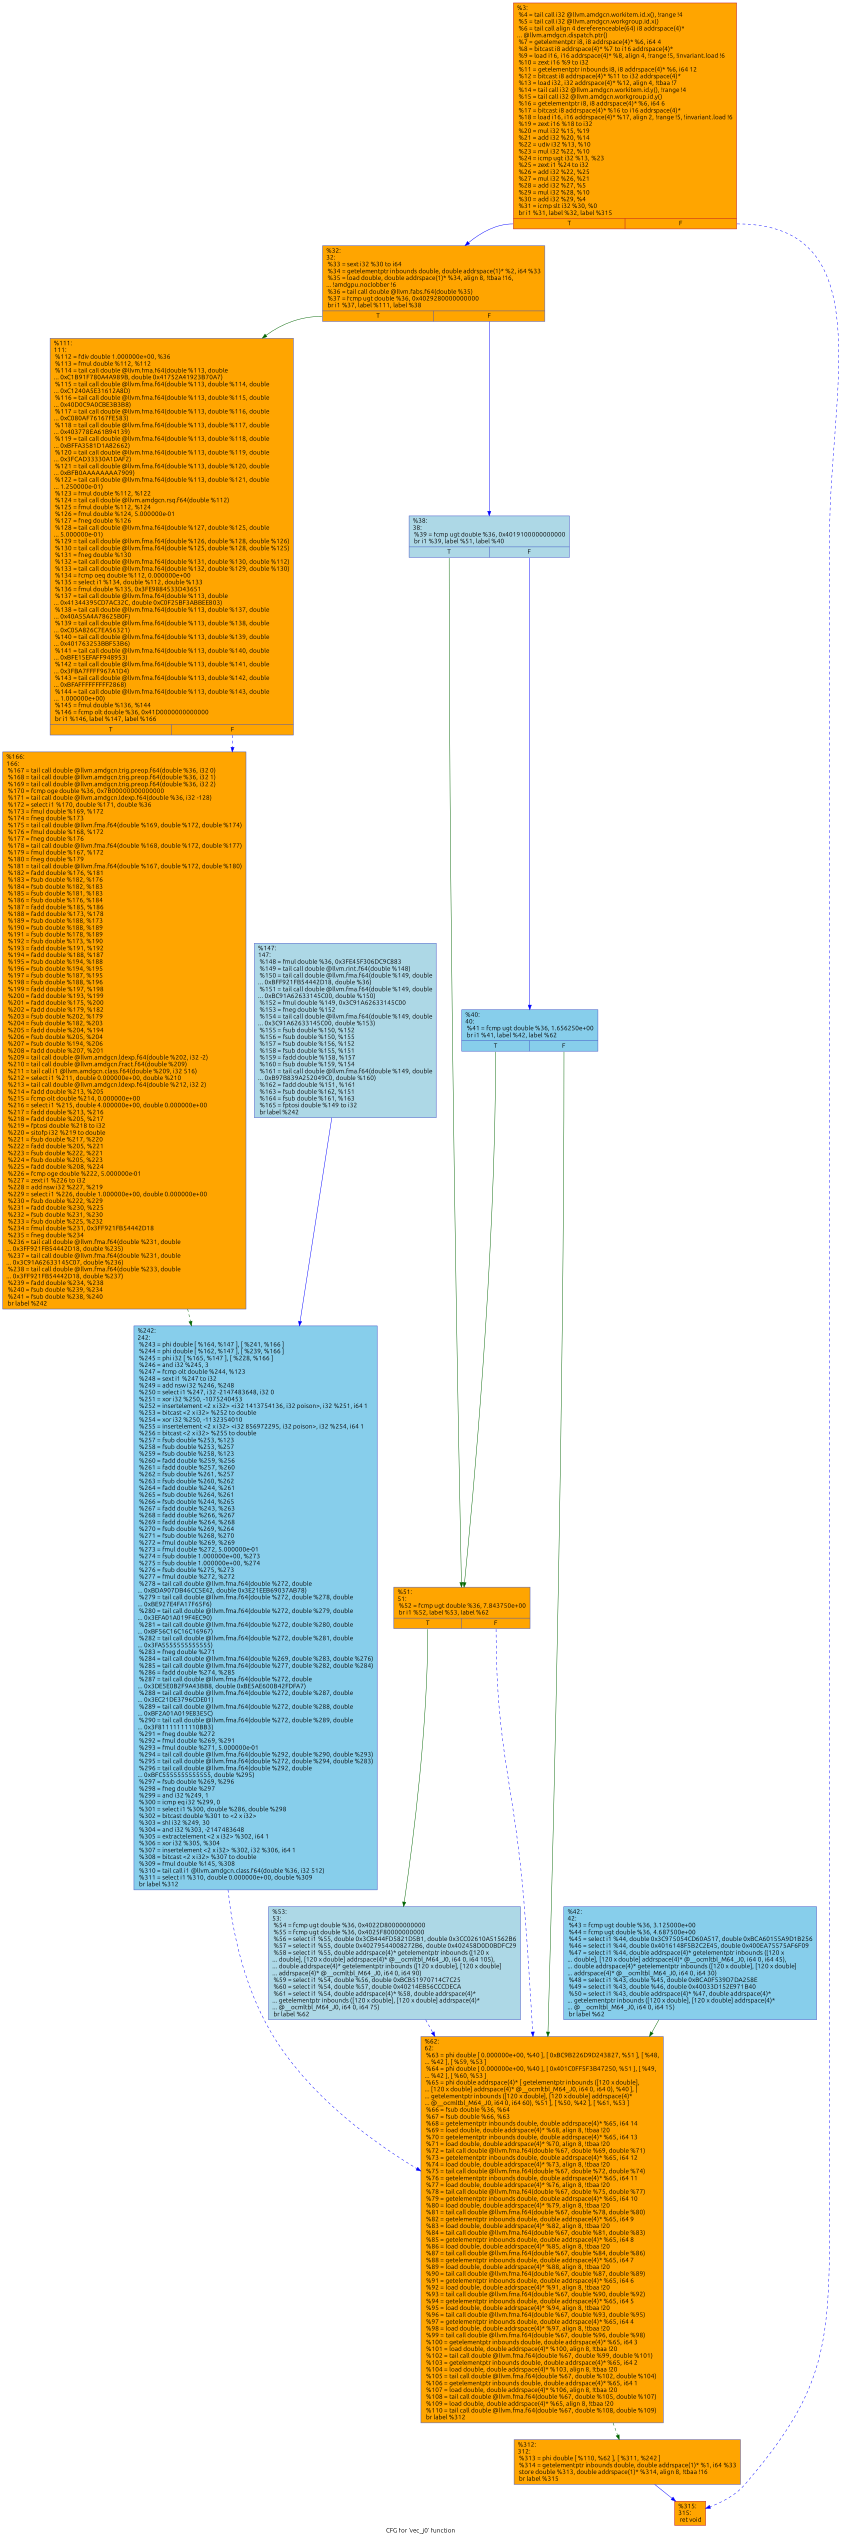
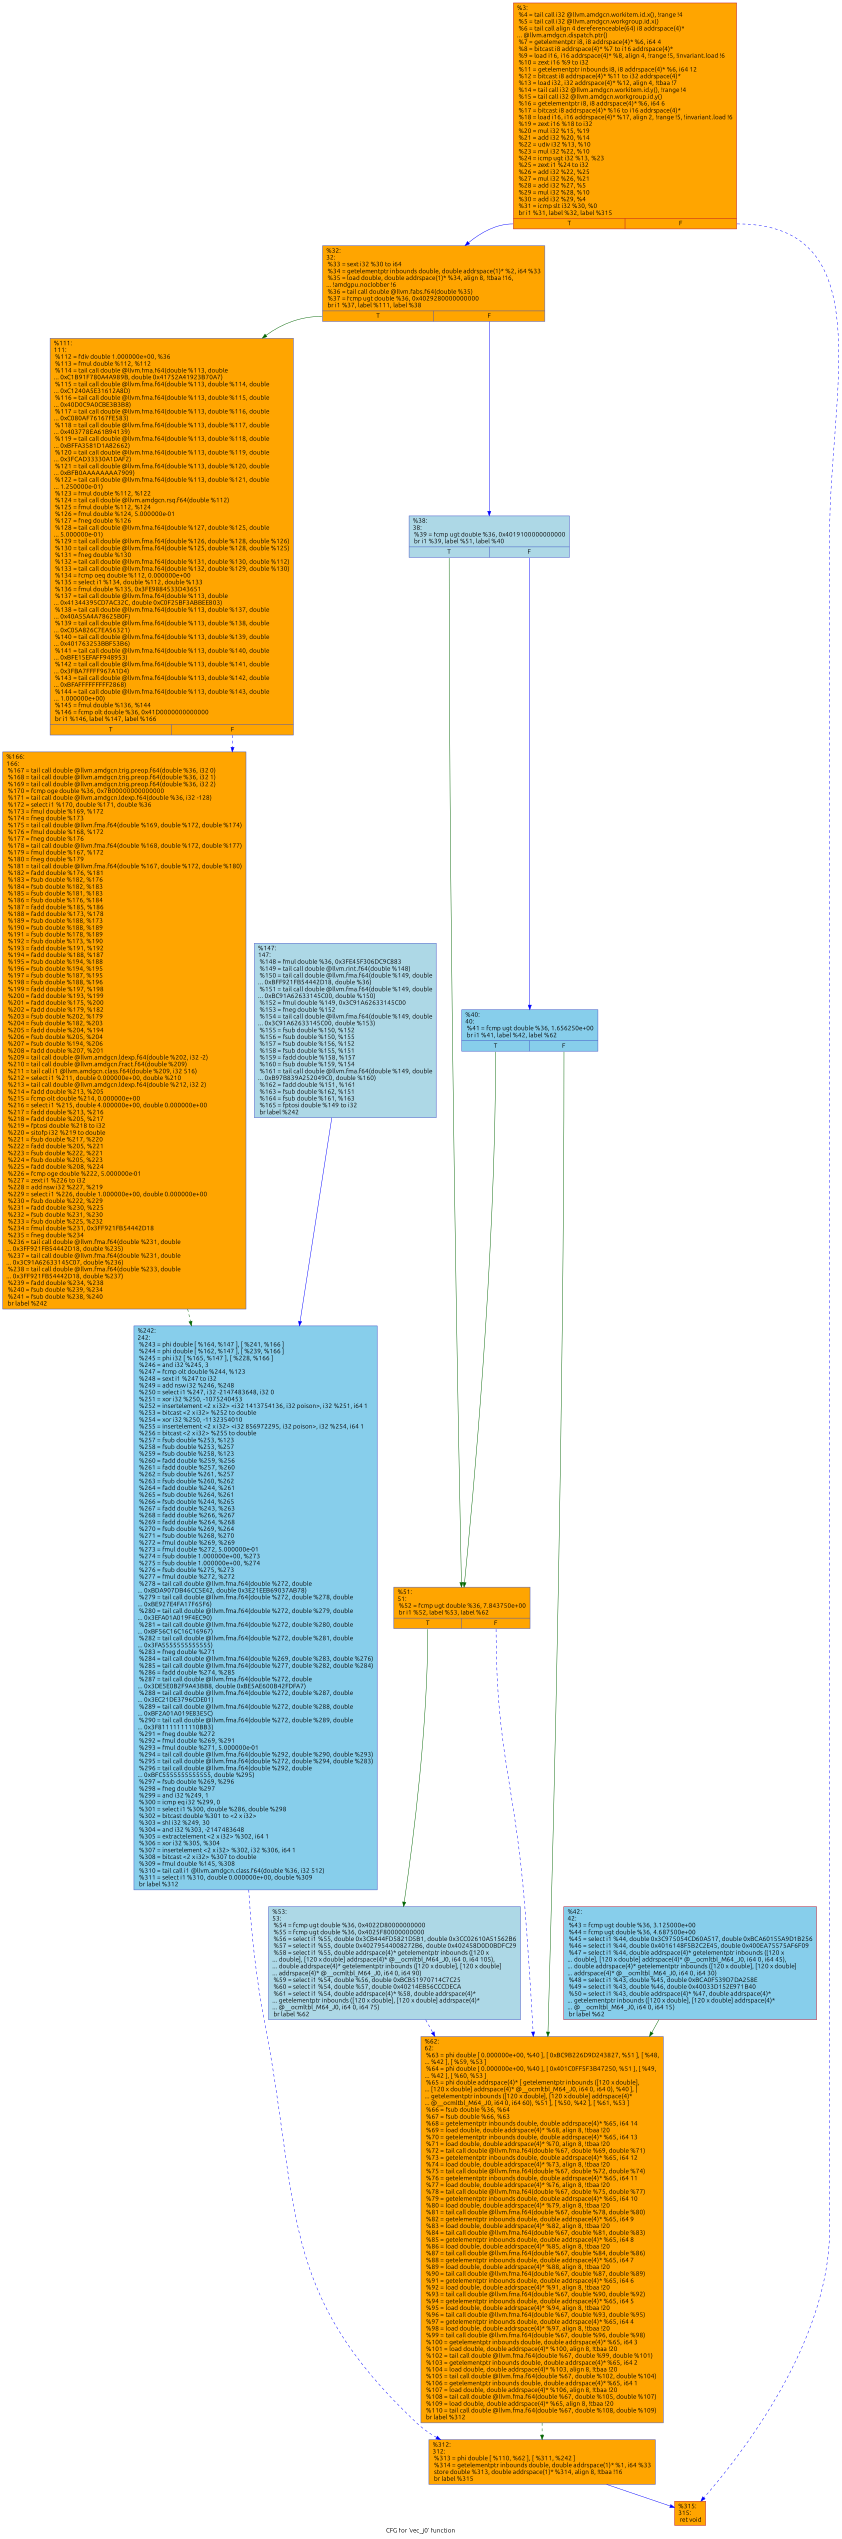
node "%42:": color #3d50c3ff -> #b70d28ff
edge "%242:" -> "%62:": now "%242:" -> "%312:"
